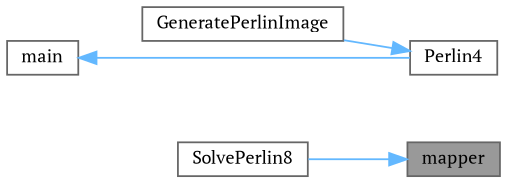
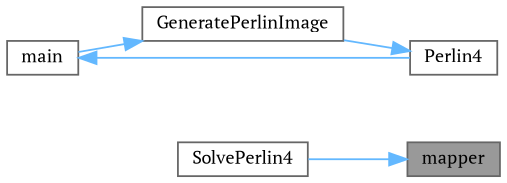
edge "main" -> "GeneratePerlinImage": added
node "SolvePerlin8": label "SolvePerlin8" -> "SolvePerlin4"
